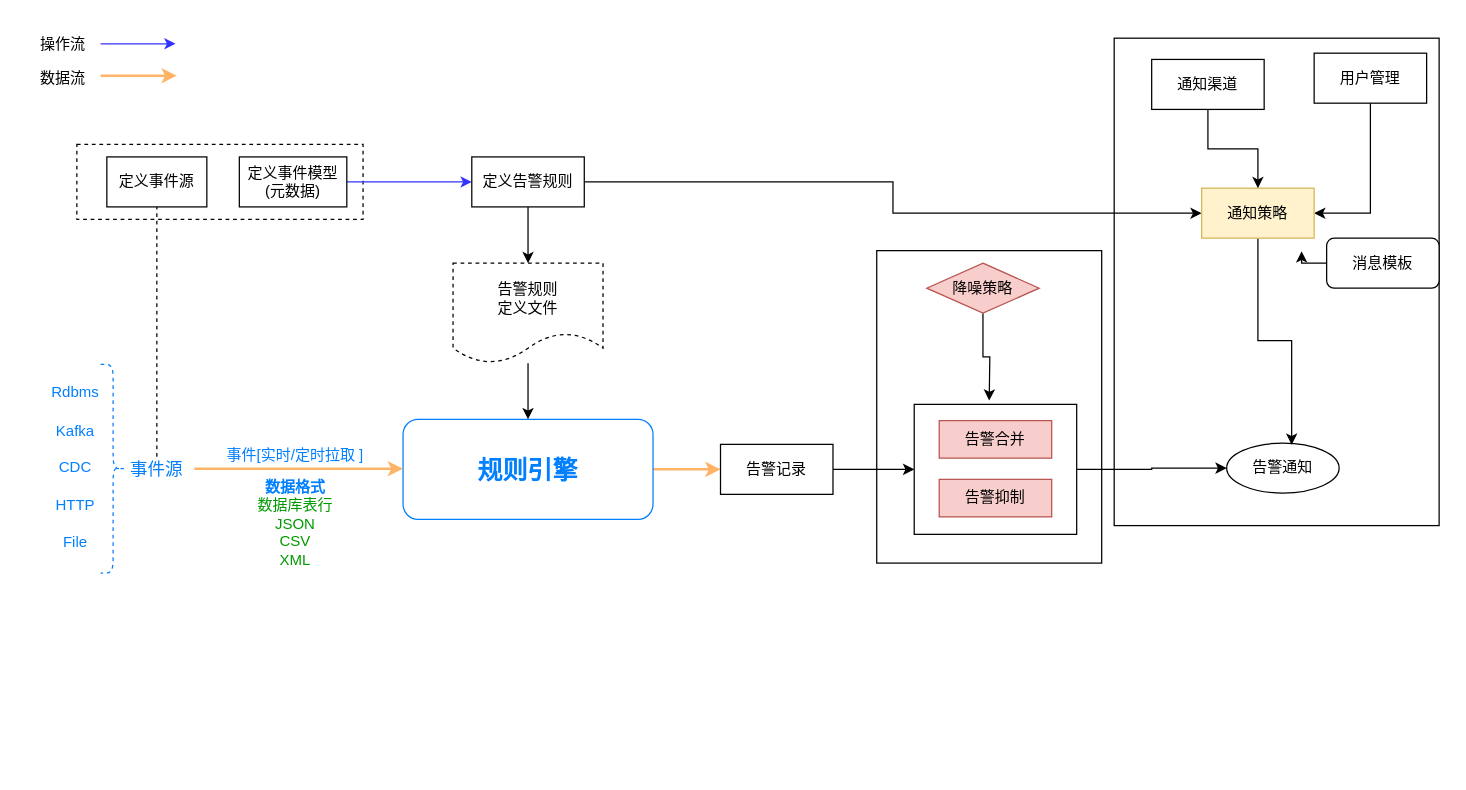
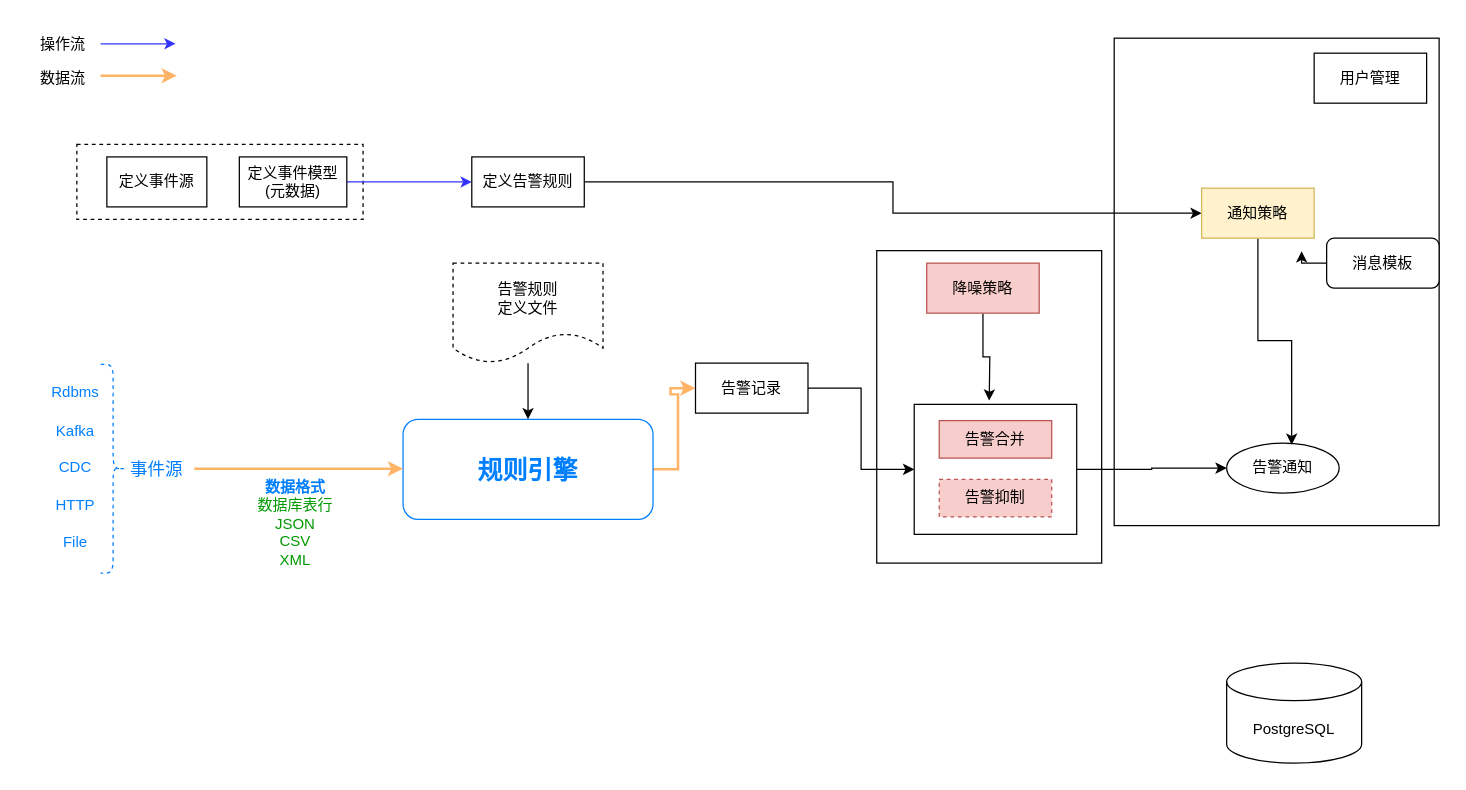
node "通知渠道": removed
edge "通知渠道" -> "通知策略": removed
edge "用户管理" -> "通知策略": removed
edge "定义告警规则" -> "告警规则 定义文件": removed
node "降噪策略": shape diamond -> rectangle
edge "定义事件源" -- "事件源": removed
node "事件[实时/定时拉取 ]": removed
node "告警记录": moved (777, 469) -> (752, 388)
node "告警抑制": style solid -> dashed
node "PostgreSQL": added
